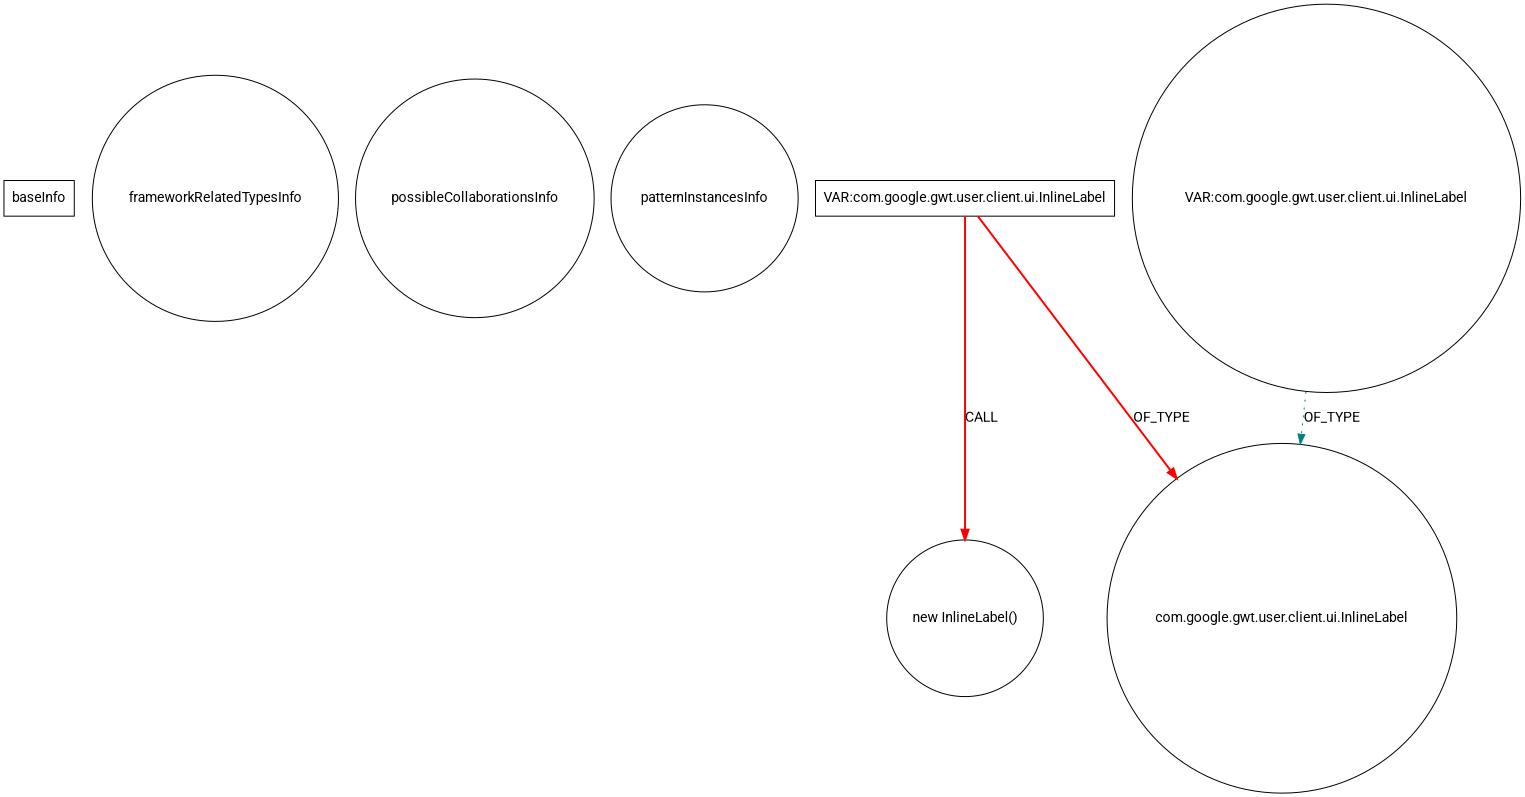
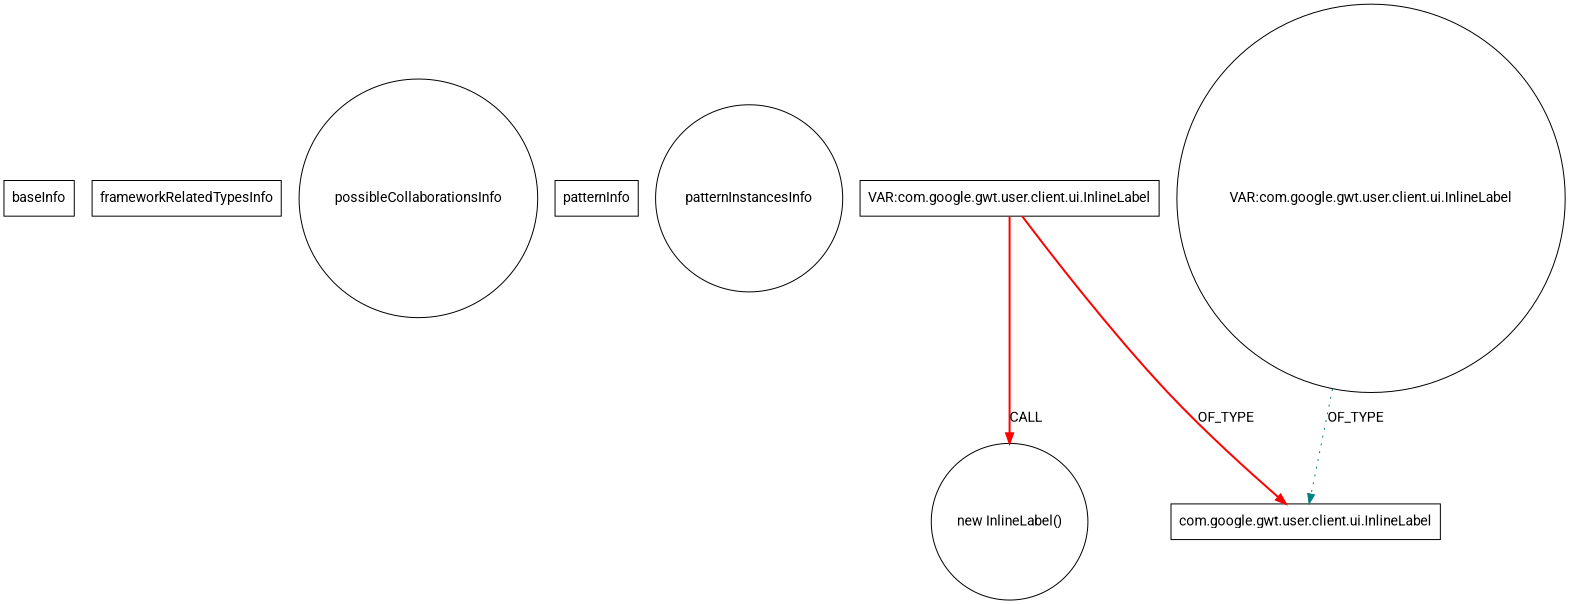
node "frameworkRelatedTypesInfo": shape circle -> box
node "patternInfo": added
node "com.google.gwt.user.client.ui.InlineLabel": shape circle -> box
